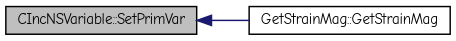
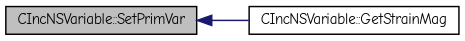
node "GetStrainMag::GetStrainMag": label "GetStrainMag::GetStrainMag" -> "CIncNSVariable::GetStrainMag"
